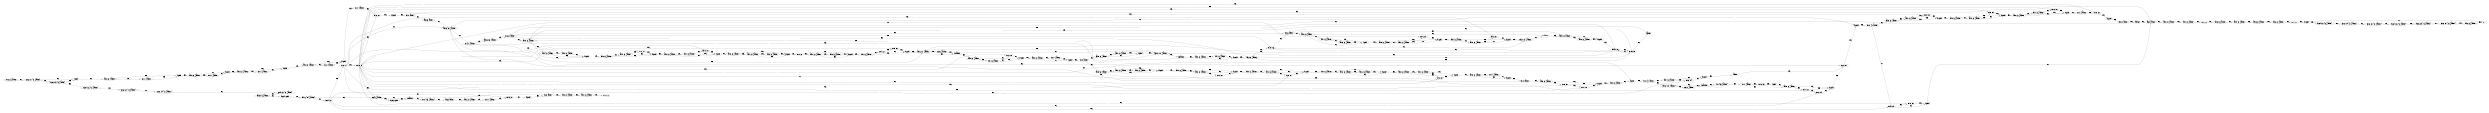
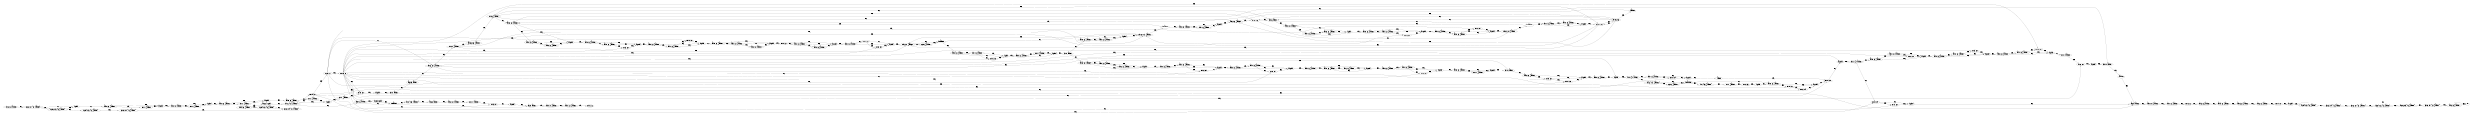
edge "stp x20 , x19 , [ sp , # address ]" -> "stp x29 , x30 , [ sp , # address ]": reversed
